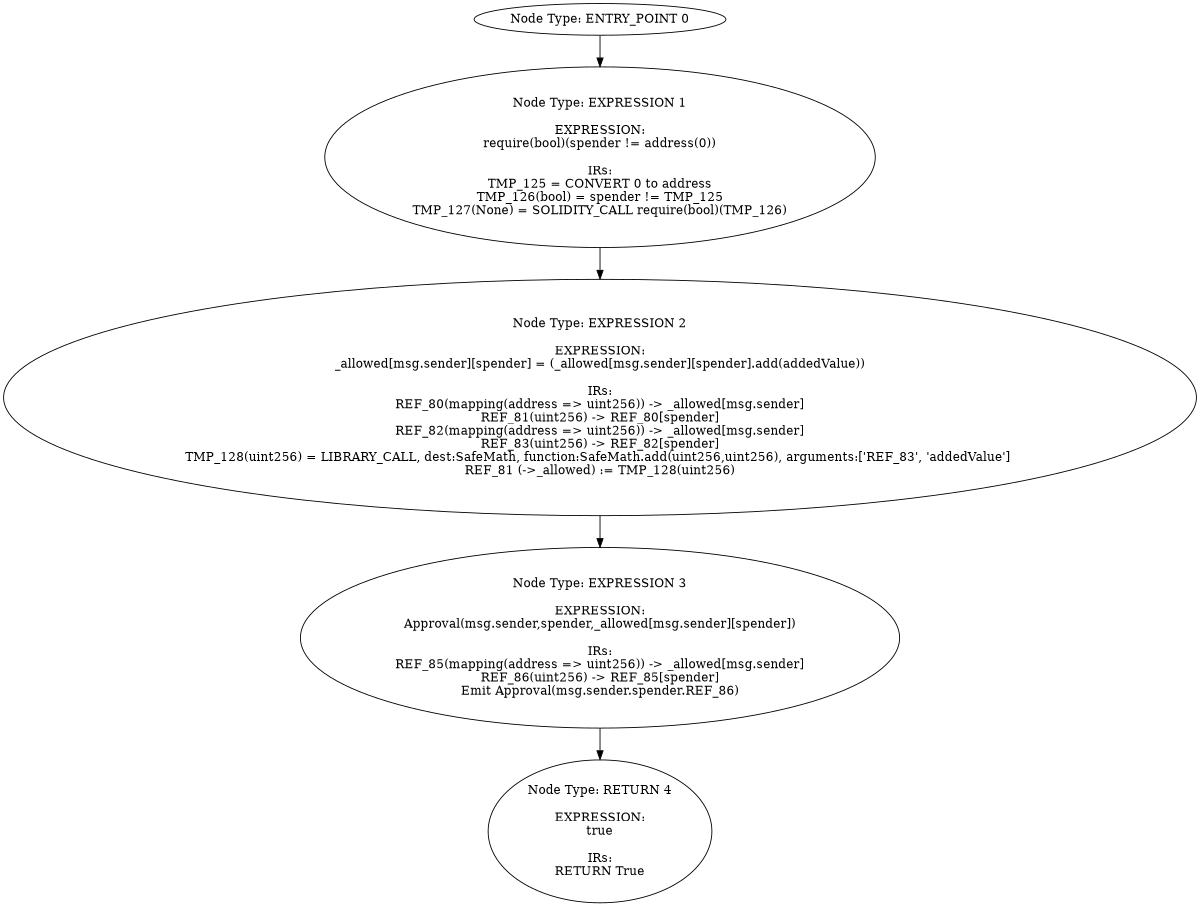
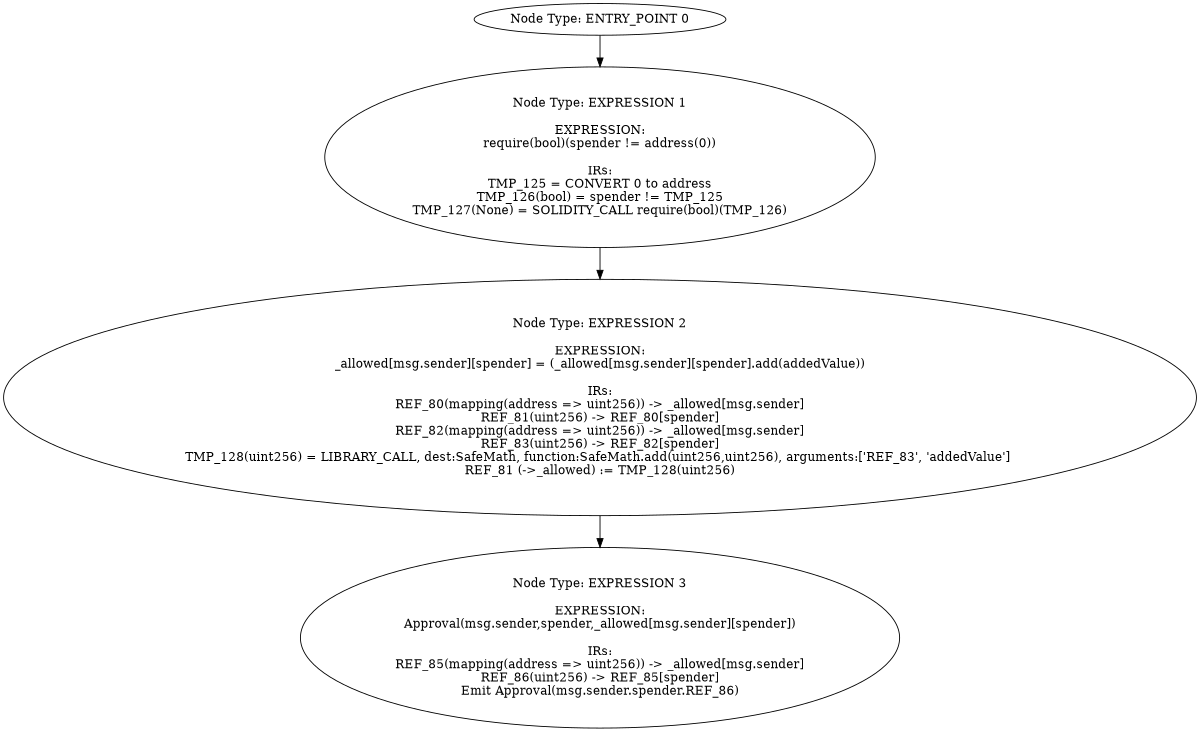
node "Node Type: RETURN 4 EXPRESSION: true IRs: RETURN True": removed
